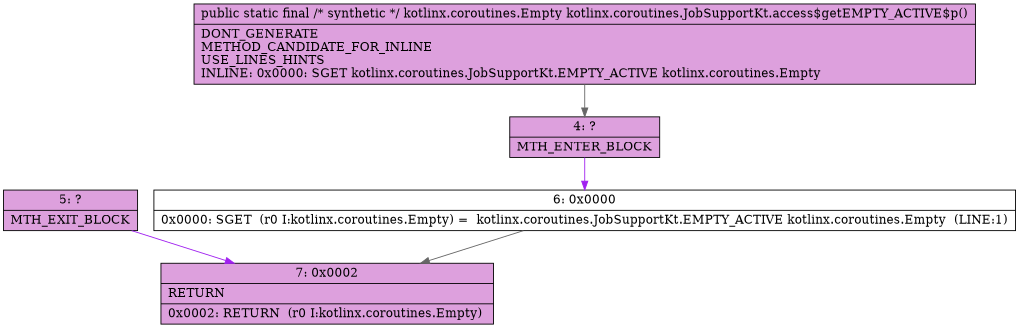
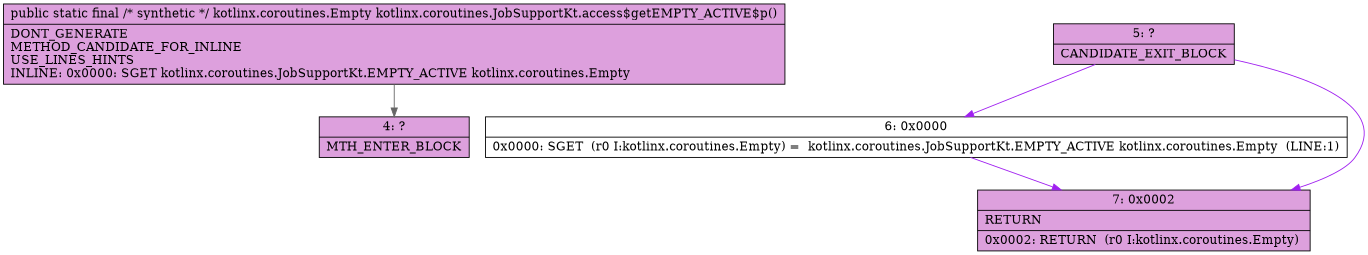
edge "4: ?" -> "6: 0x0000": now "5: ?" -> "6: 0x0000"
node "5: ?": text "MTH_EXIT_BLOCK" -> "CANDIDATE_EXIT_BLOCK"
edge "6: 0x0000" -> "7: 0x0002": color gray40 -> purple
